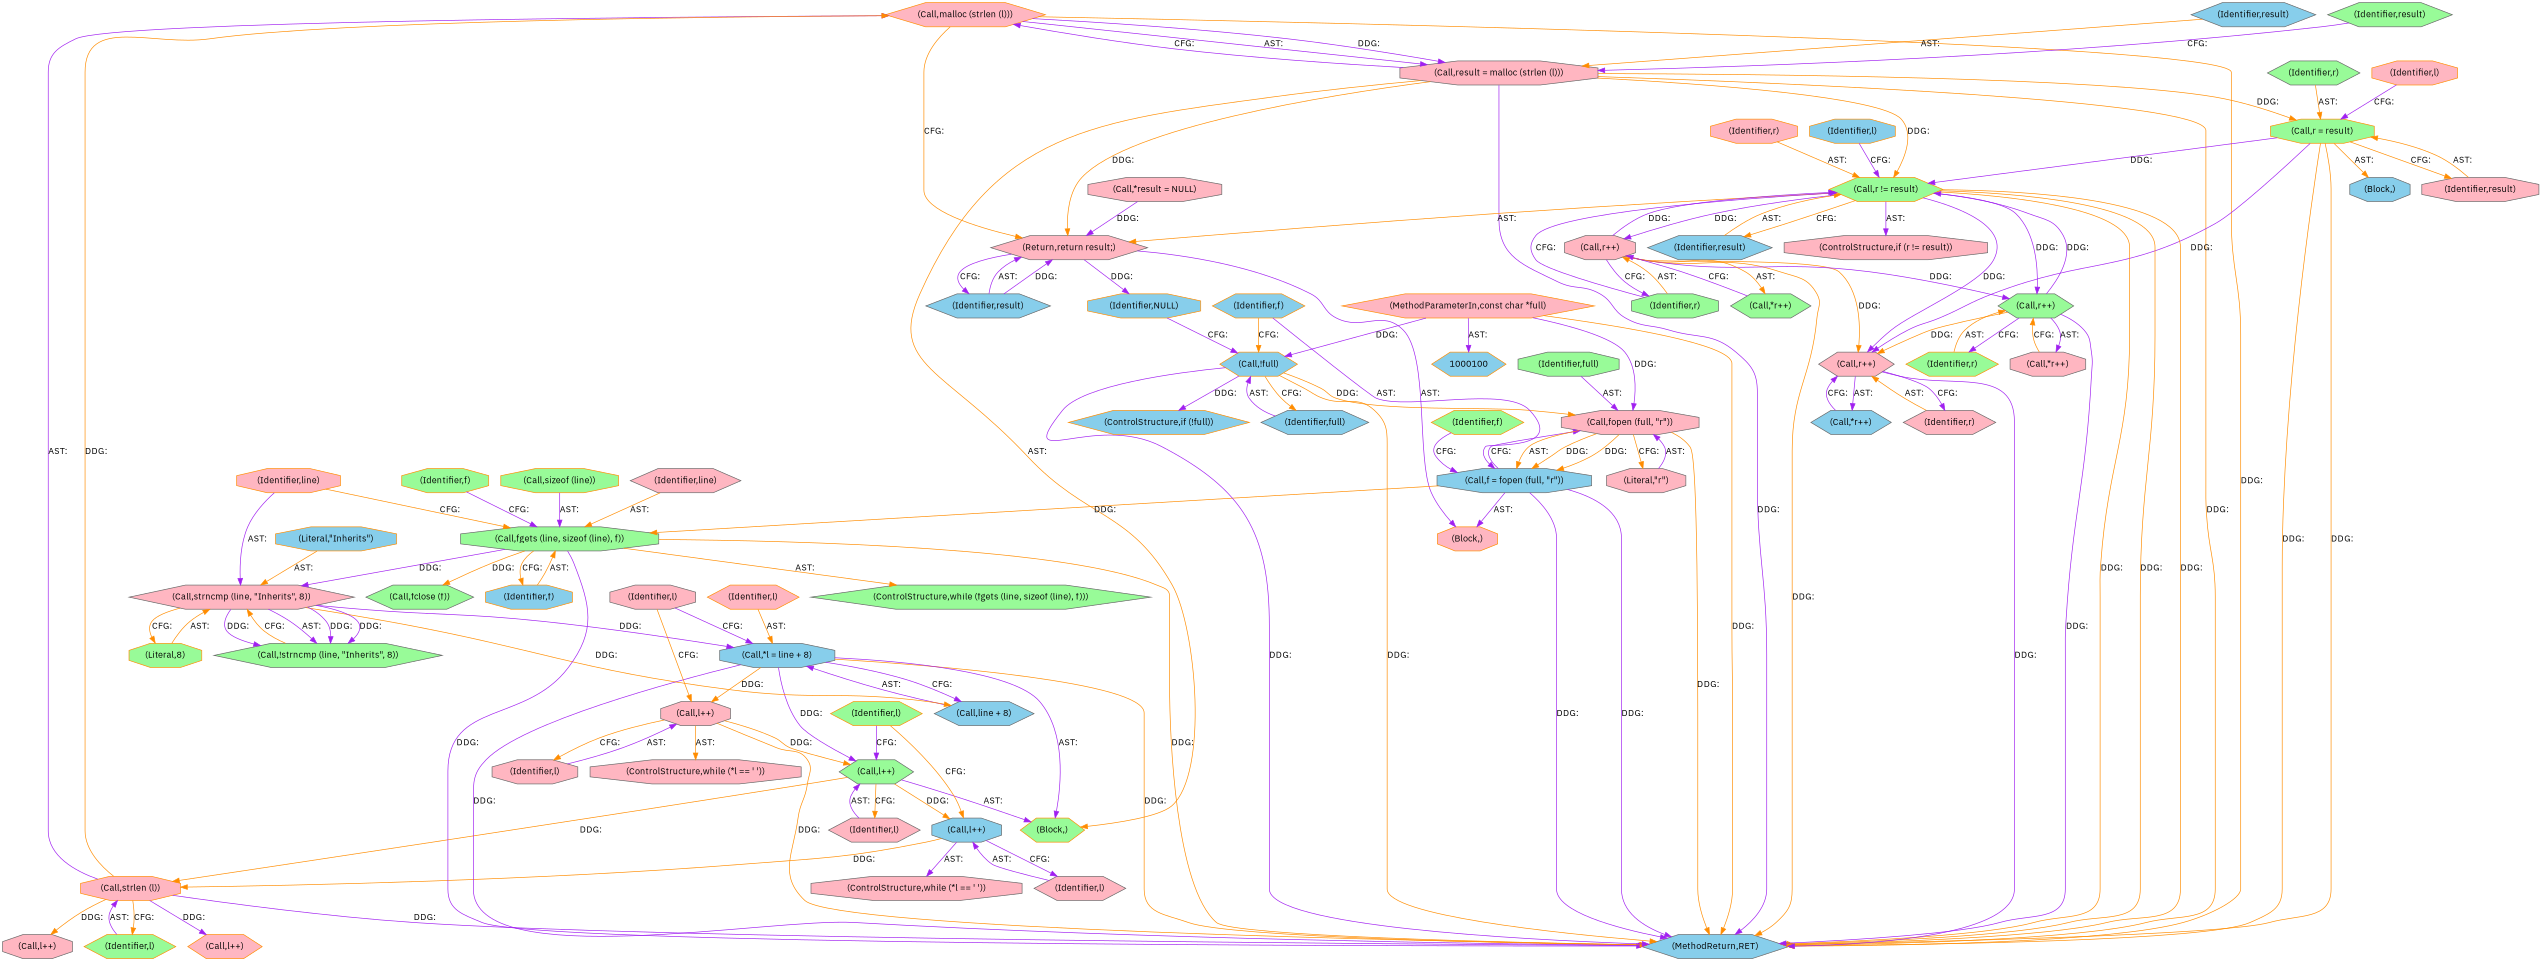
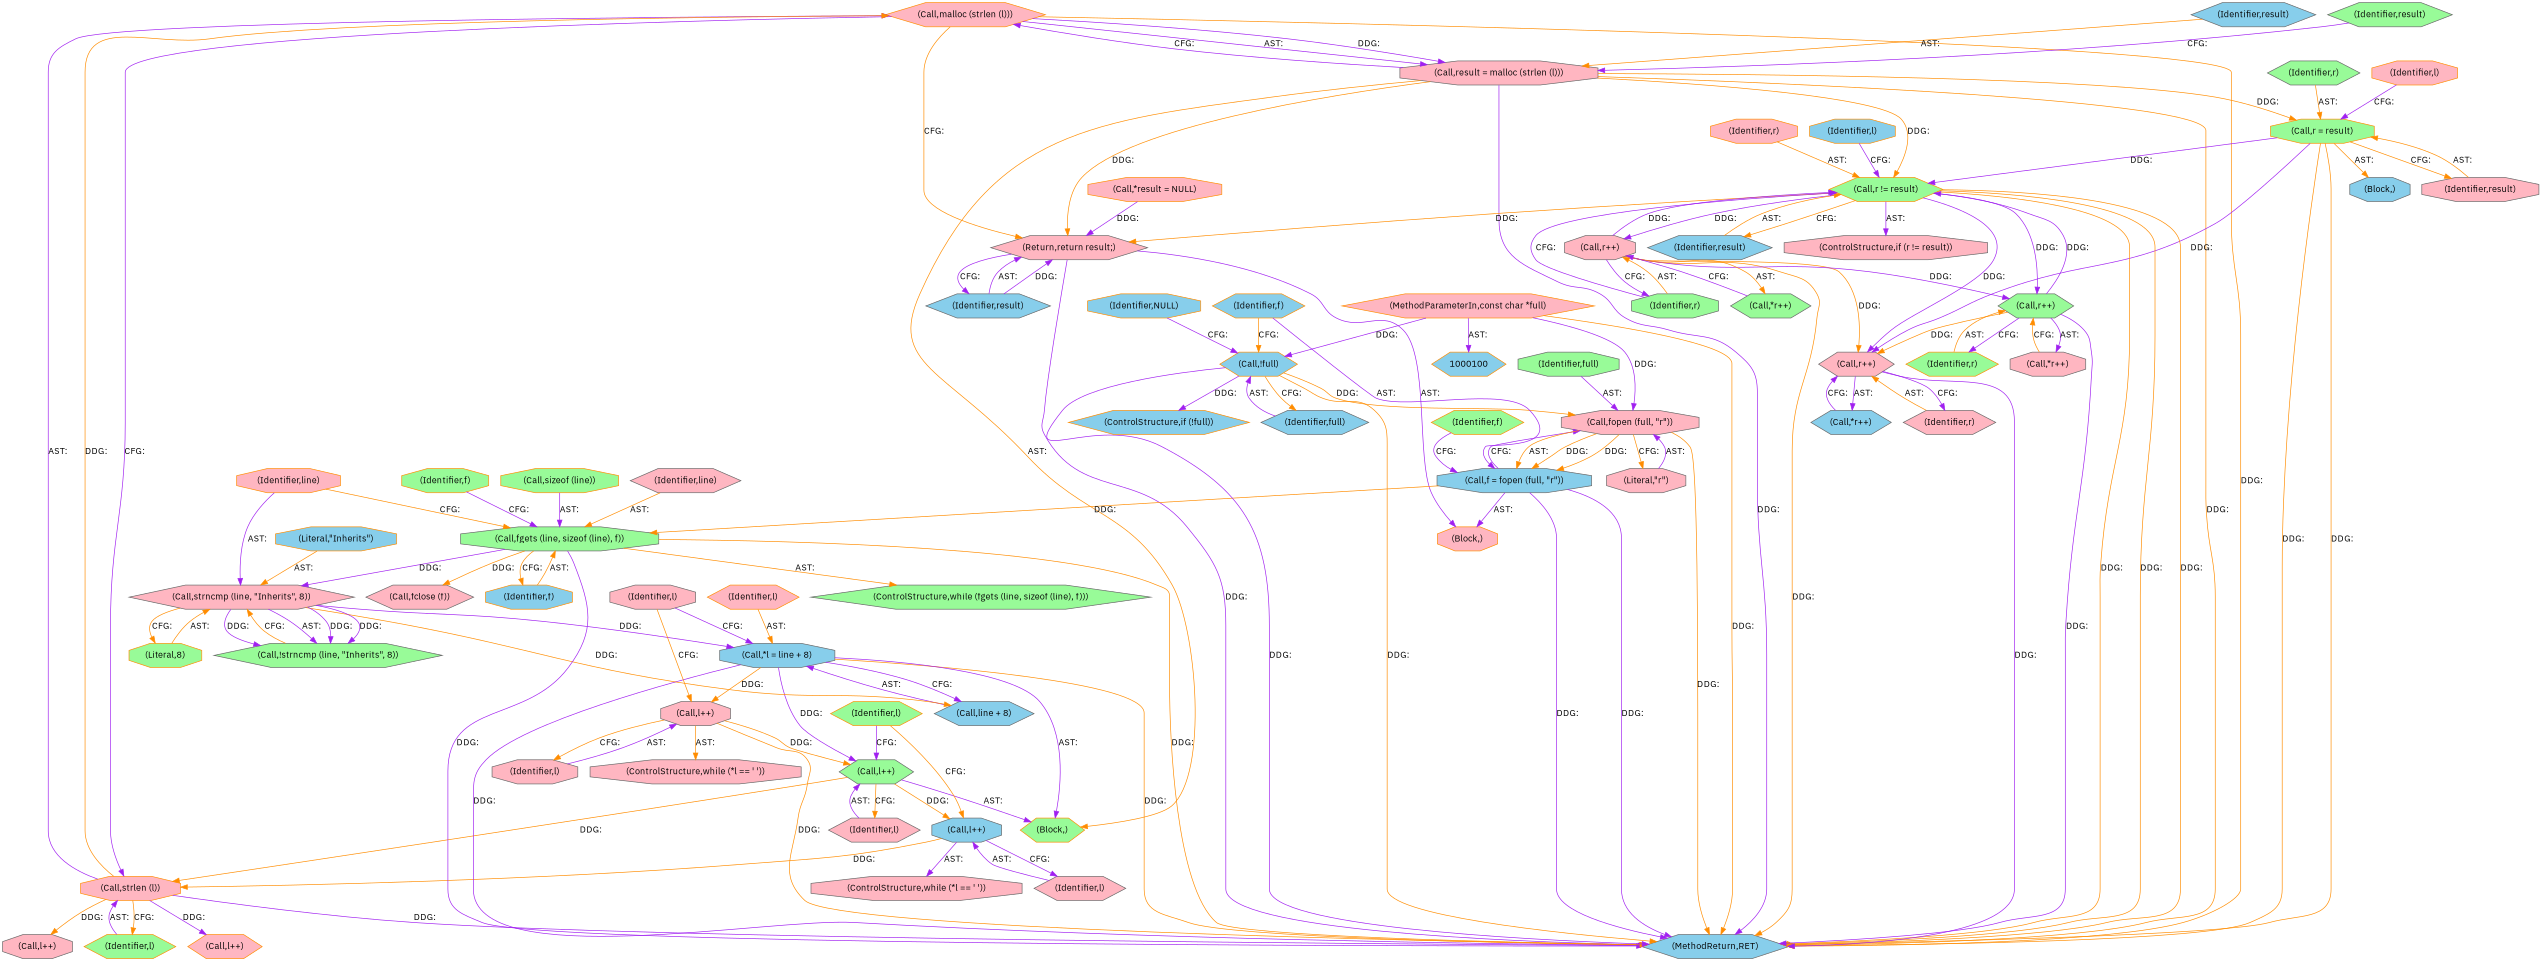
edge "(Call,malloc (strlen (l)))" -> "(Call,strlen (l))": added, label "CFG:"
node "(Call,*result = NULL)": color gray40 -> darkorange
edge "(Call,r != result)" -> "(Return,return result;)": label "AST: " -> "DDG: "
edge "(Return,return result;)" -> "(Identifier,NULL)": now "(Return,return result;)" -> "(MethodReturn,RET)"
node "(Call,fclose (f))": fillcolor palegreen -> lightpink
